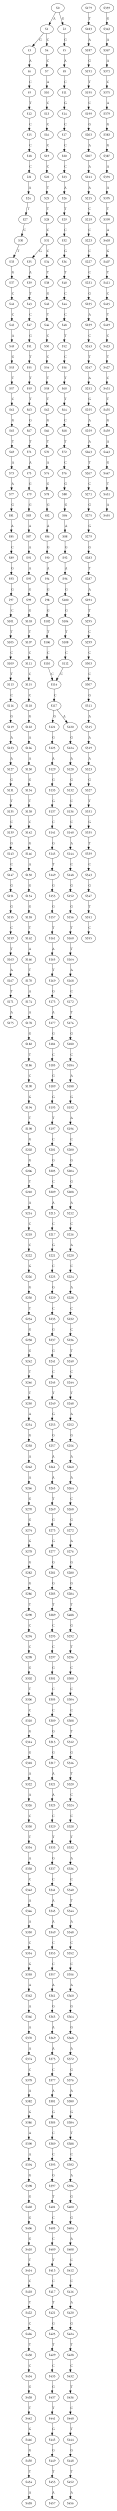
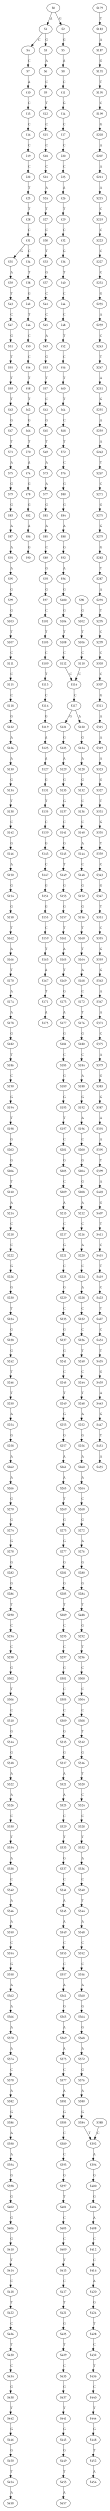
node "S94": removed
edge "S355" -> "S359": added, label "G"
edge "S384" -> "S388": now "S384" -> "S392"
